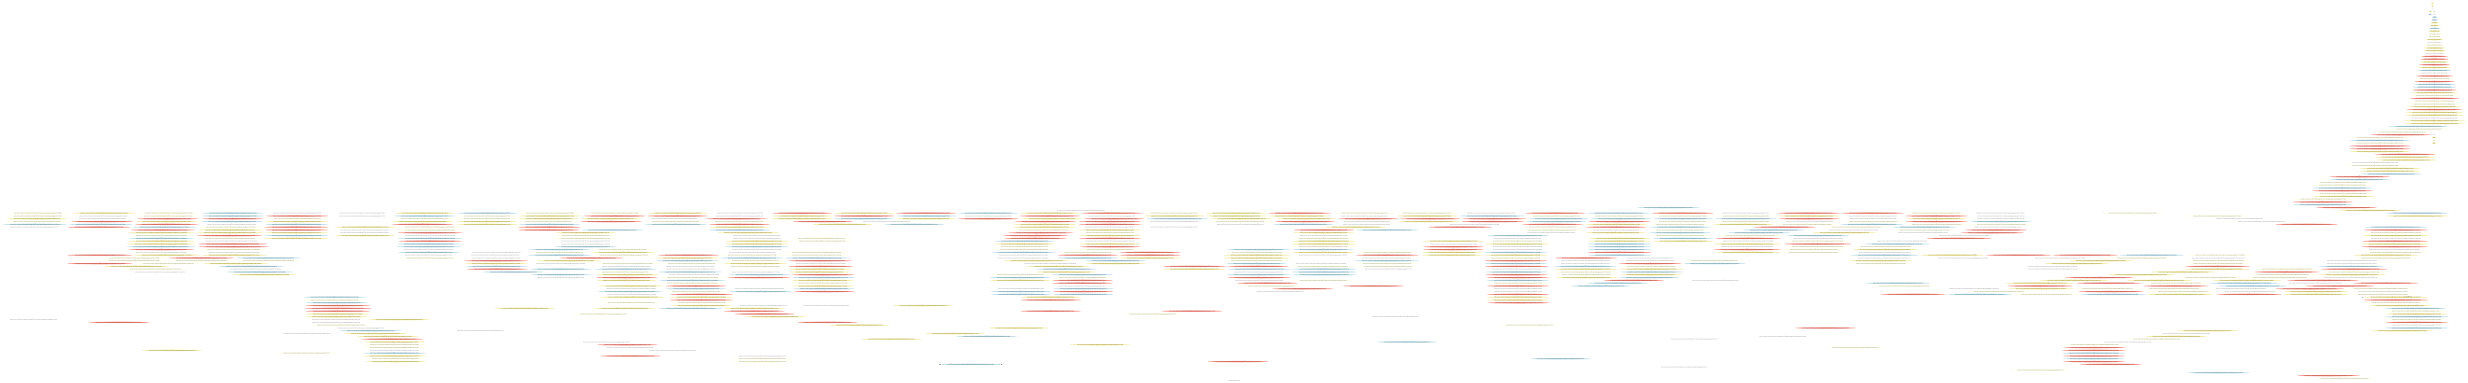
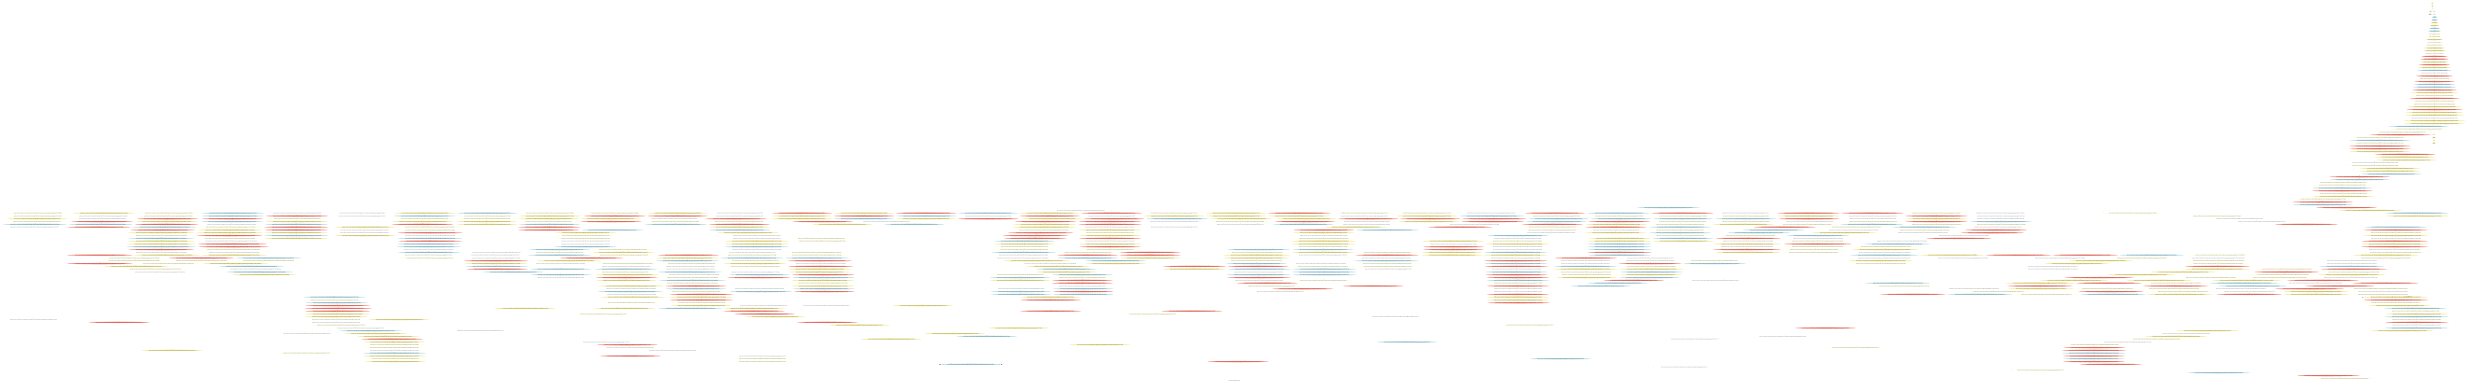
node "12, 287: 0 2 3 4 5 6 7 8 9 10 11 12 13 14 15 16": fillcolor khaki -> lightblue
